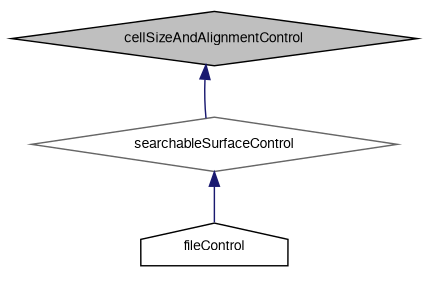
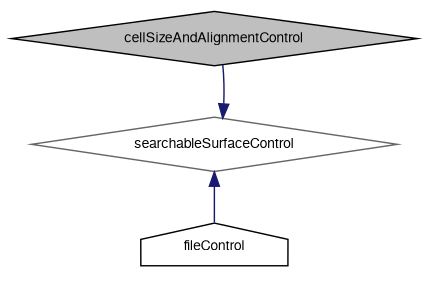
edge "searchableSurfaceControl" -> "cellSizeAndAlignmentControl": reversed
